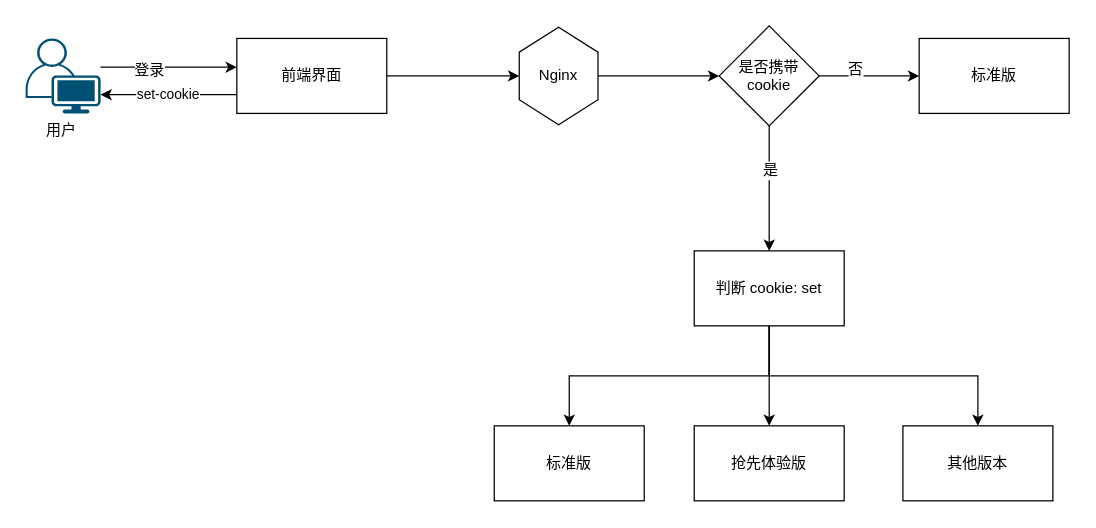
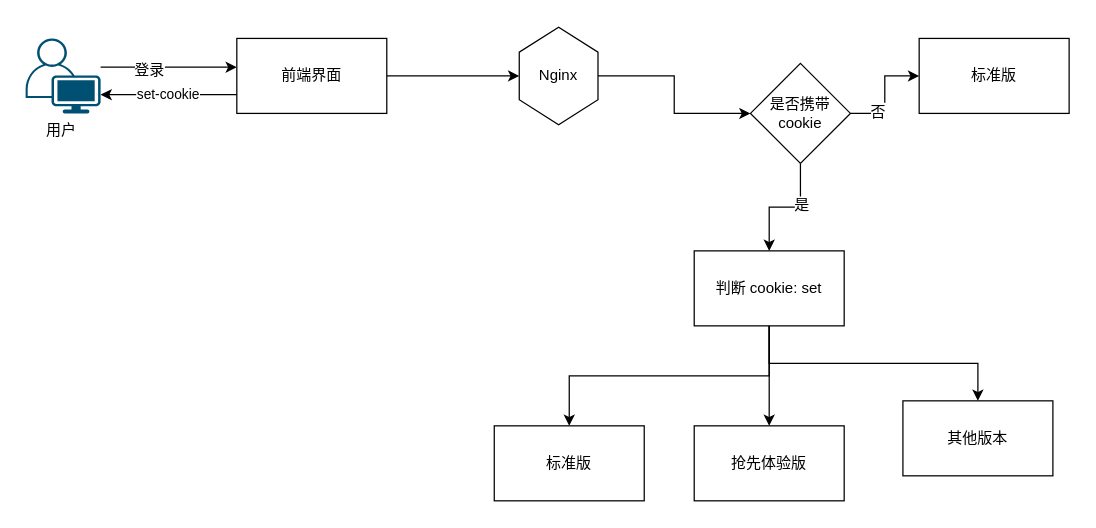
node "是否携带cookie": moved (769, 76) -> (801, 113)
node "其他版本": moved (978, 463) -> (978, 438)
